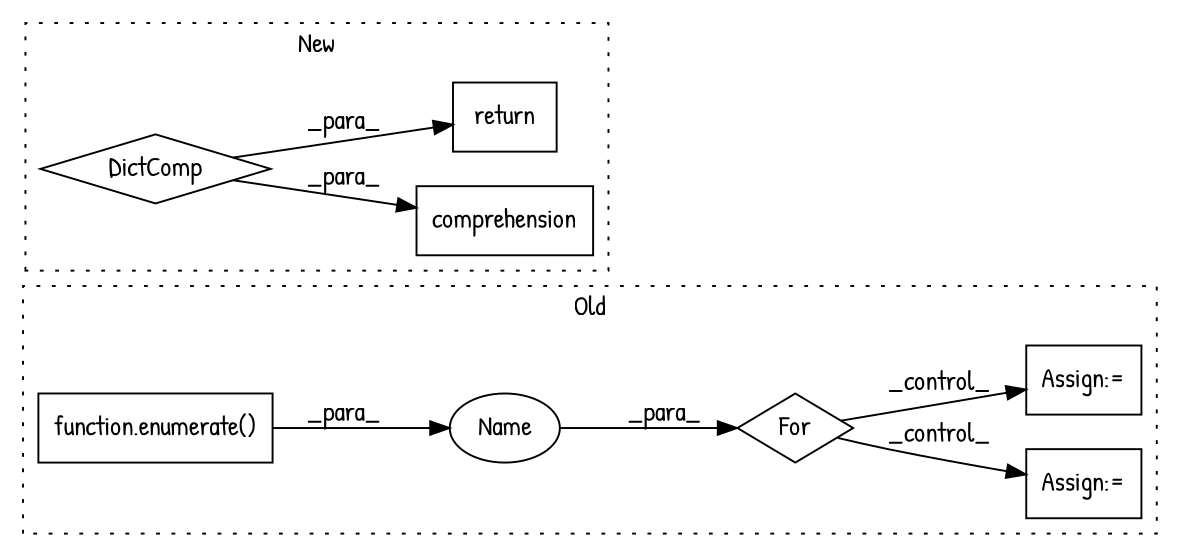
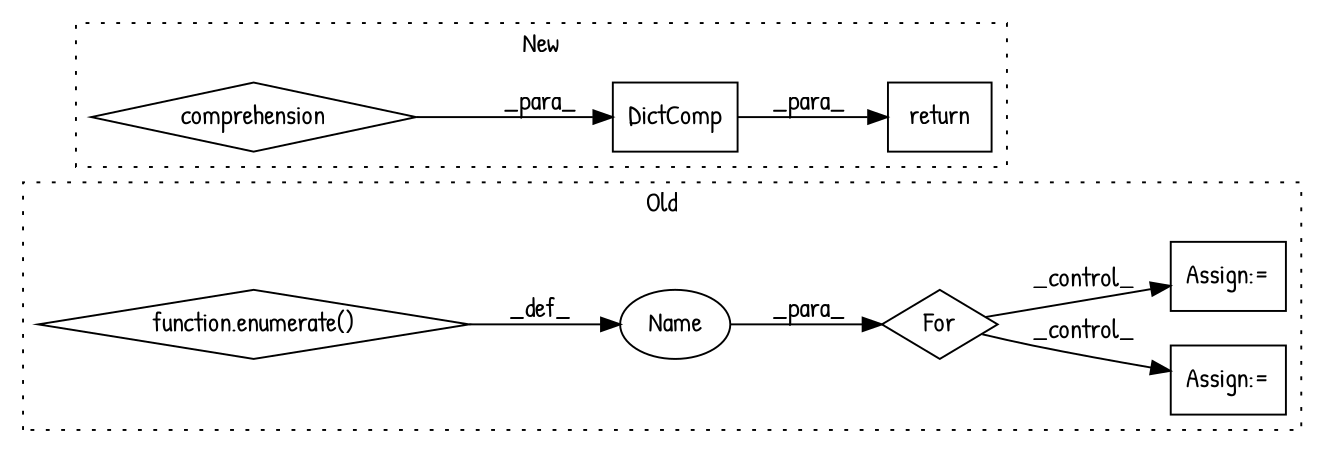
node "DictComp": shape diamond -> box
edge "DictComp" -> "comprehension": reversed
node "comprehension": shape box -> diamond
edge "function.enumerate()" -> "Name": label "_para_" -> "_def_"
node "function.enumerate()": shape box -> diamond
